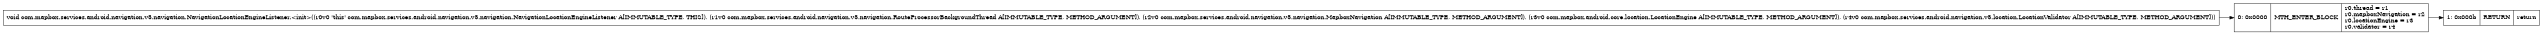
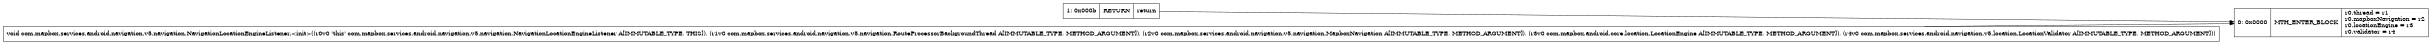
edge "0: 0x0000" -> "1: 0x000b": reversed
